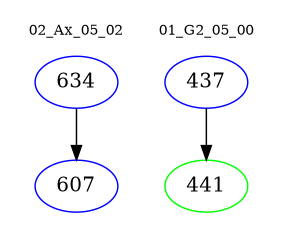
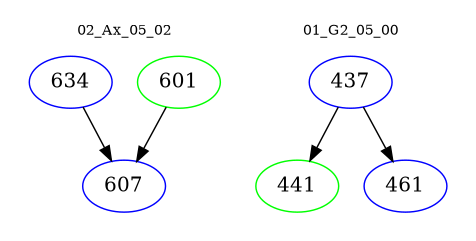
node "601": added
node "461": added
